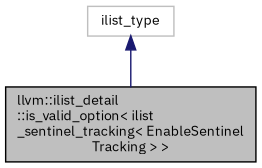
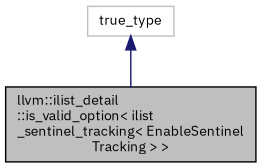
node "ilist_type": label "ilist_type" -> "true_type"
